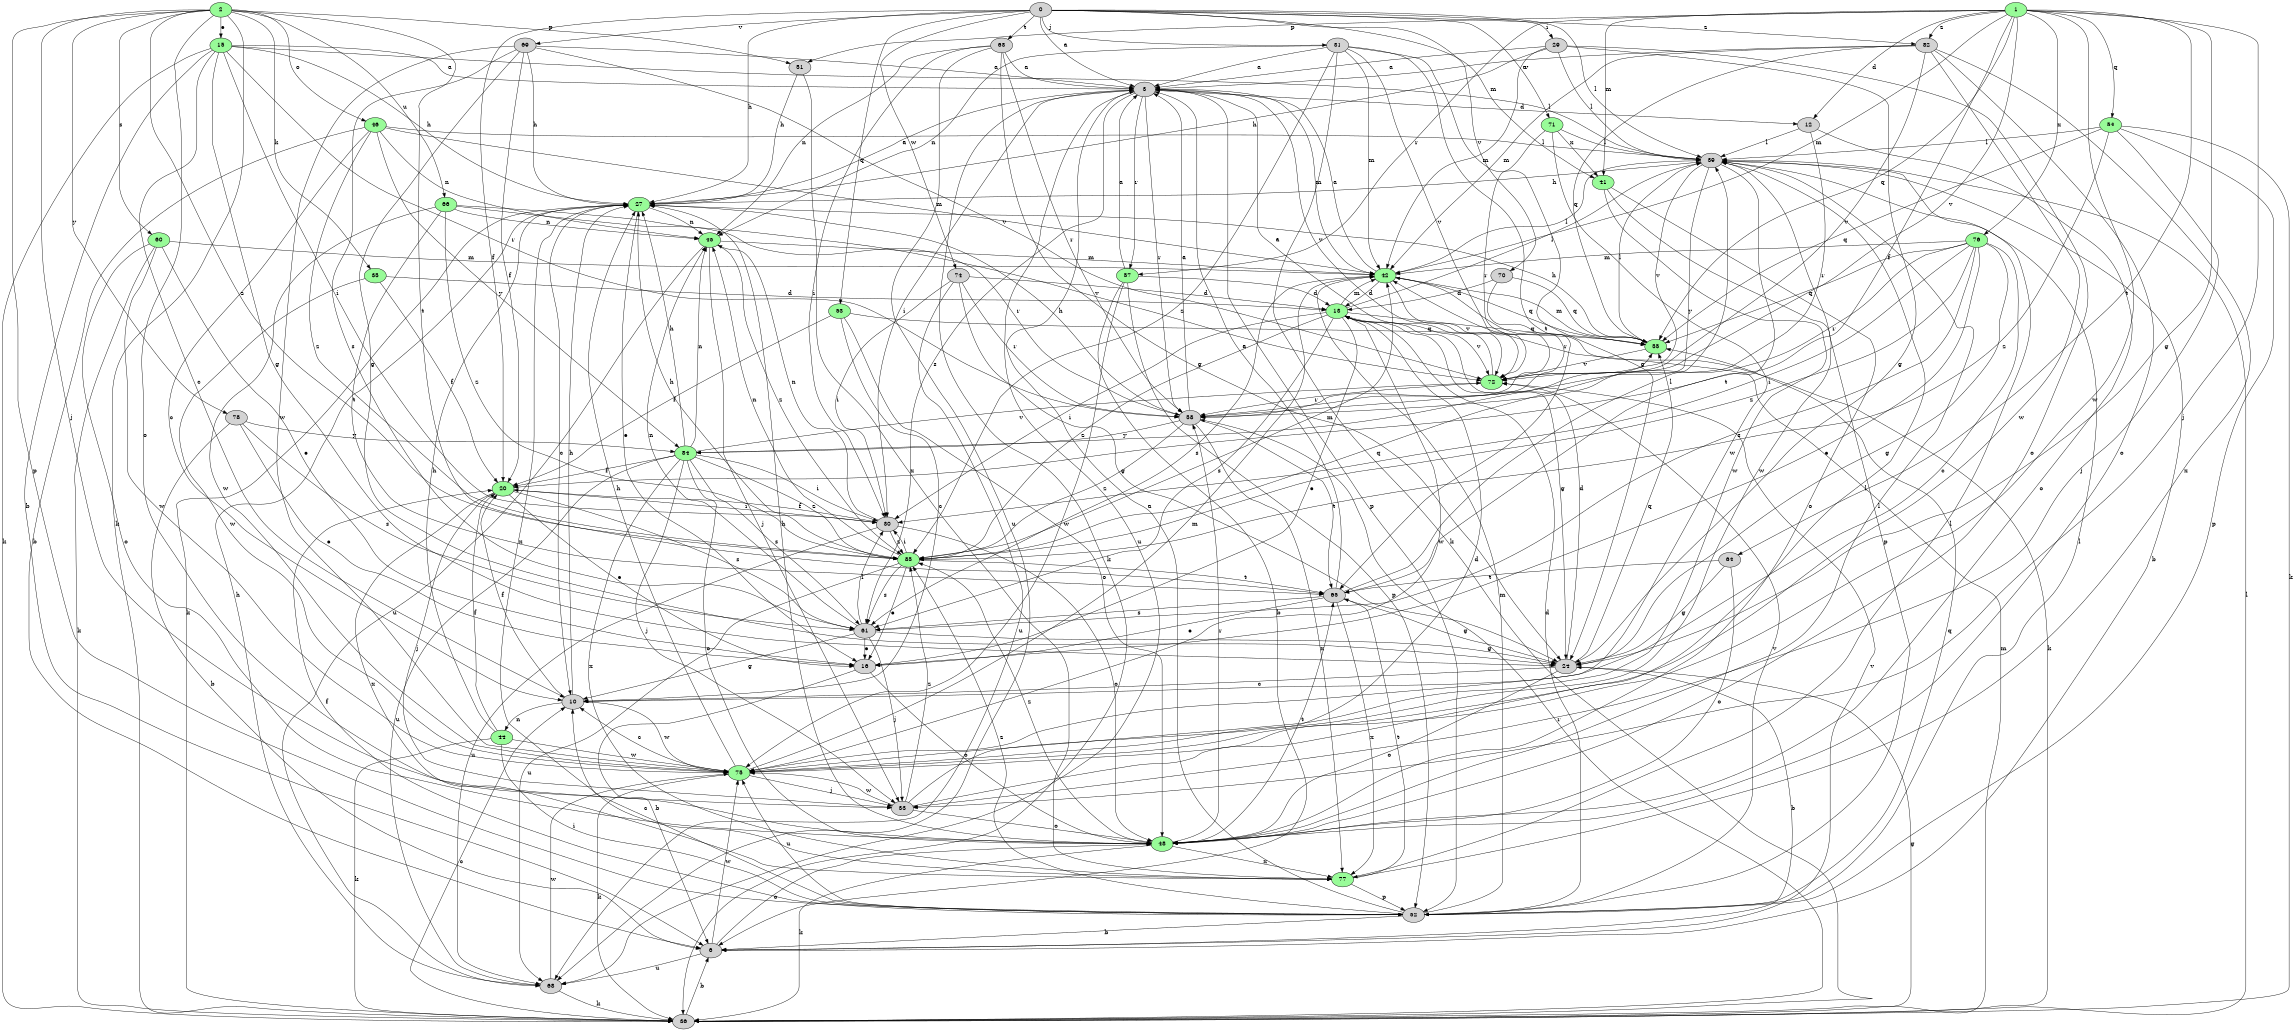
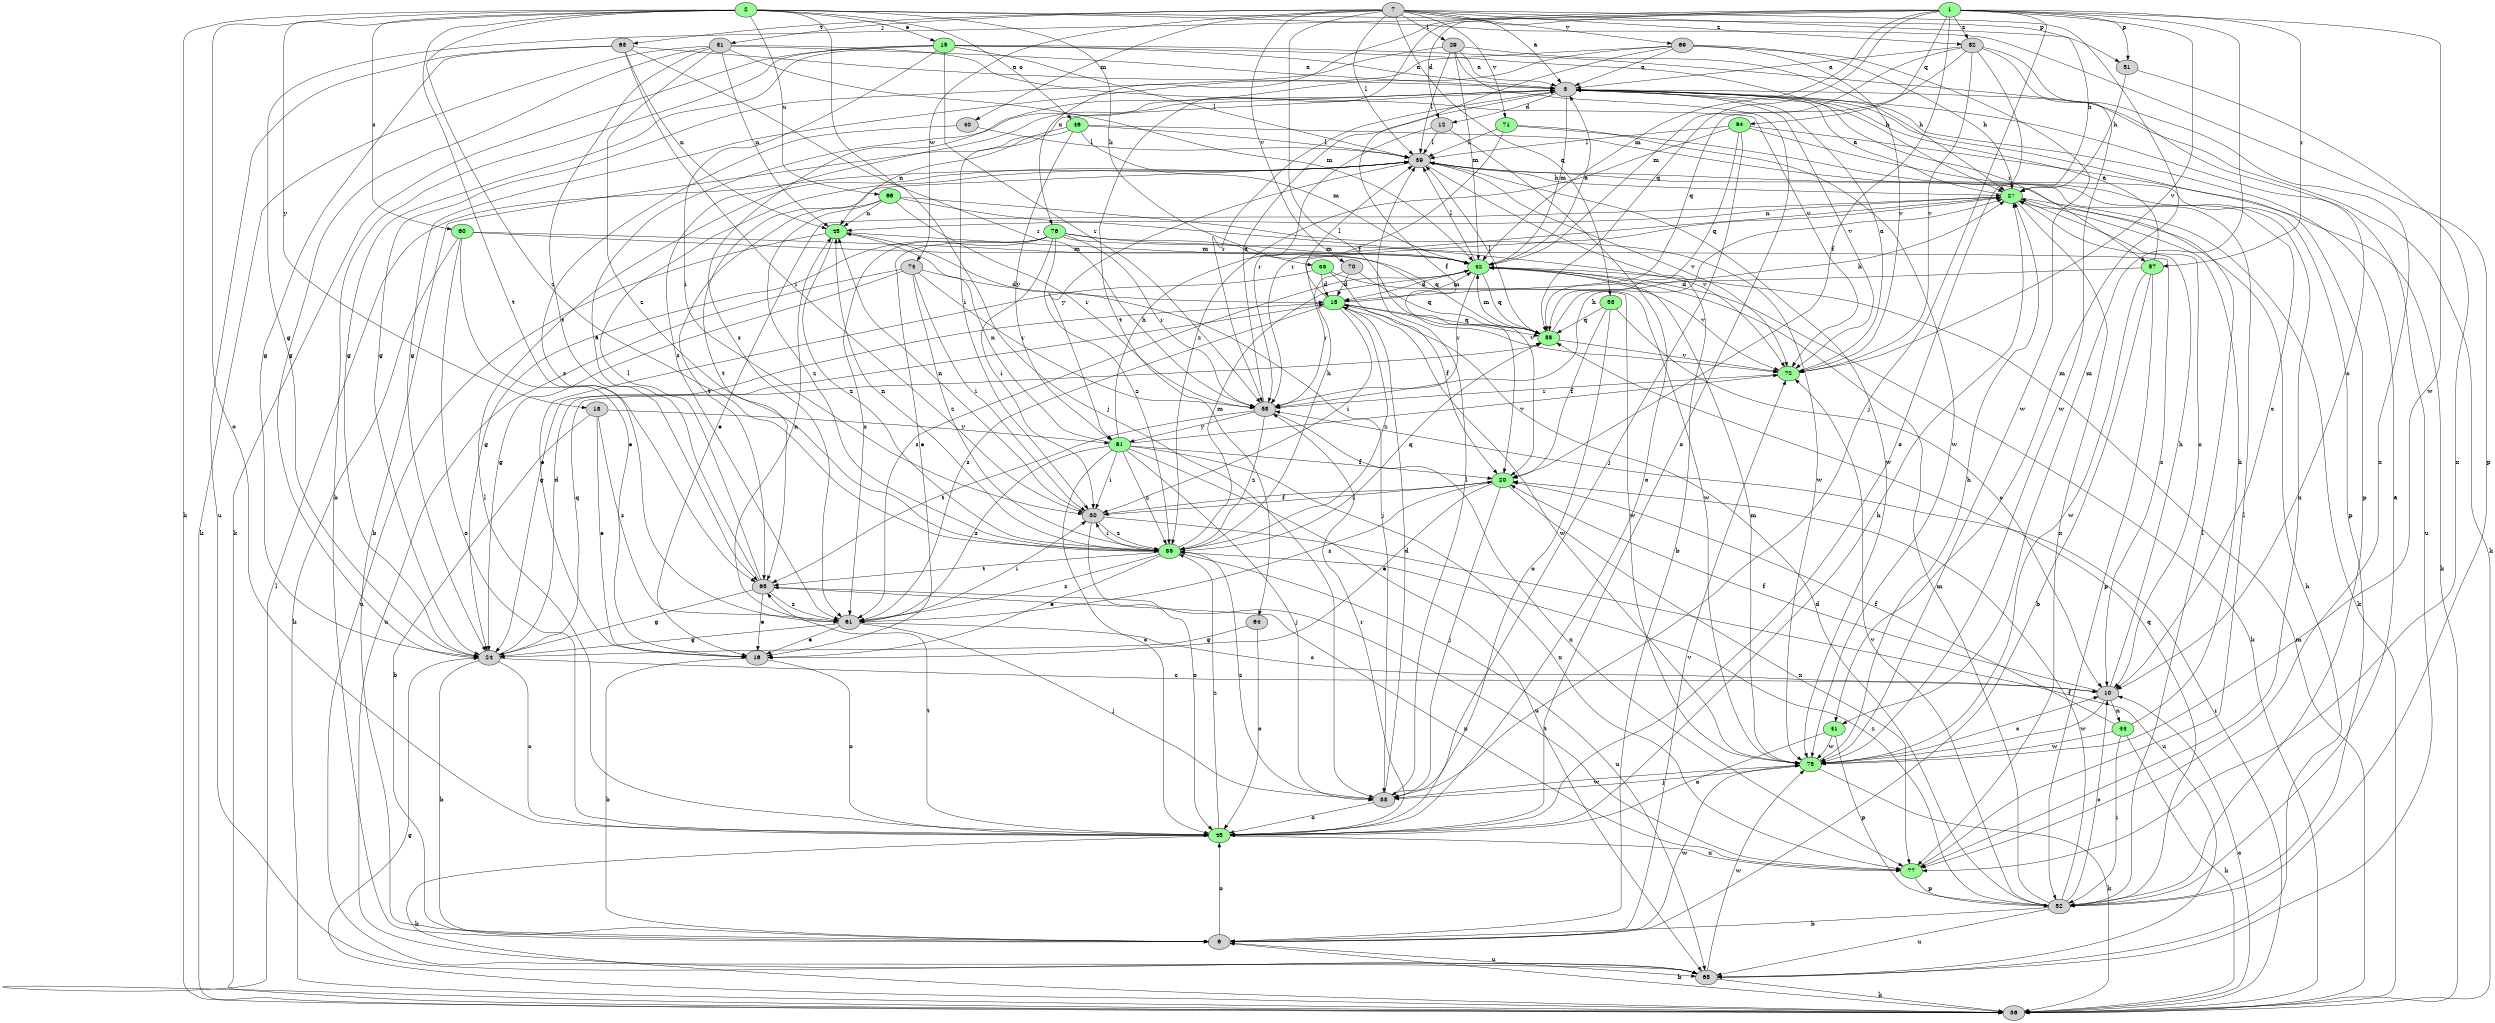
node "0": label "0" -> "7"
node "40": added
edge "71" -> "41": now "71" -> "77"
edge "42" -> "58": added, label "r"
node "78": label "78" -> "18"
node "84": label "84" -> "81"
edge "46" -> "85": now "74" -> "85"
edge "13" -> "16": now "35" -> "16"
edge "64" -> "65": removed, label "t"
edge "61" -> "30": label "l" -> "i"
edge "61" -> "10": label "g" -> "c"
edge "52" -> "75": now "52" -> "68"
